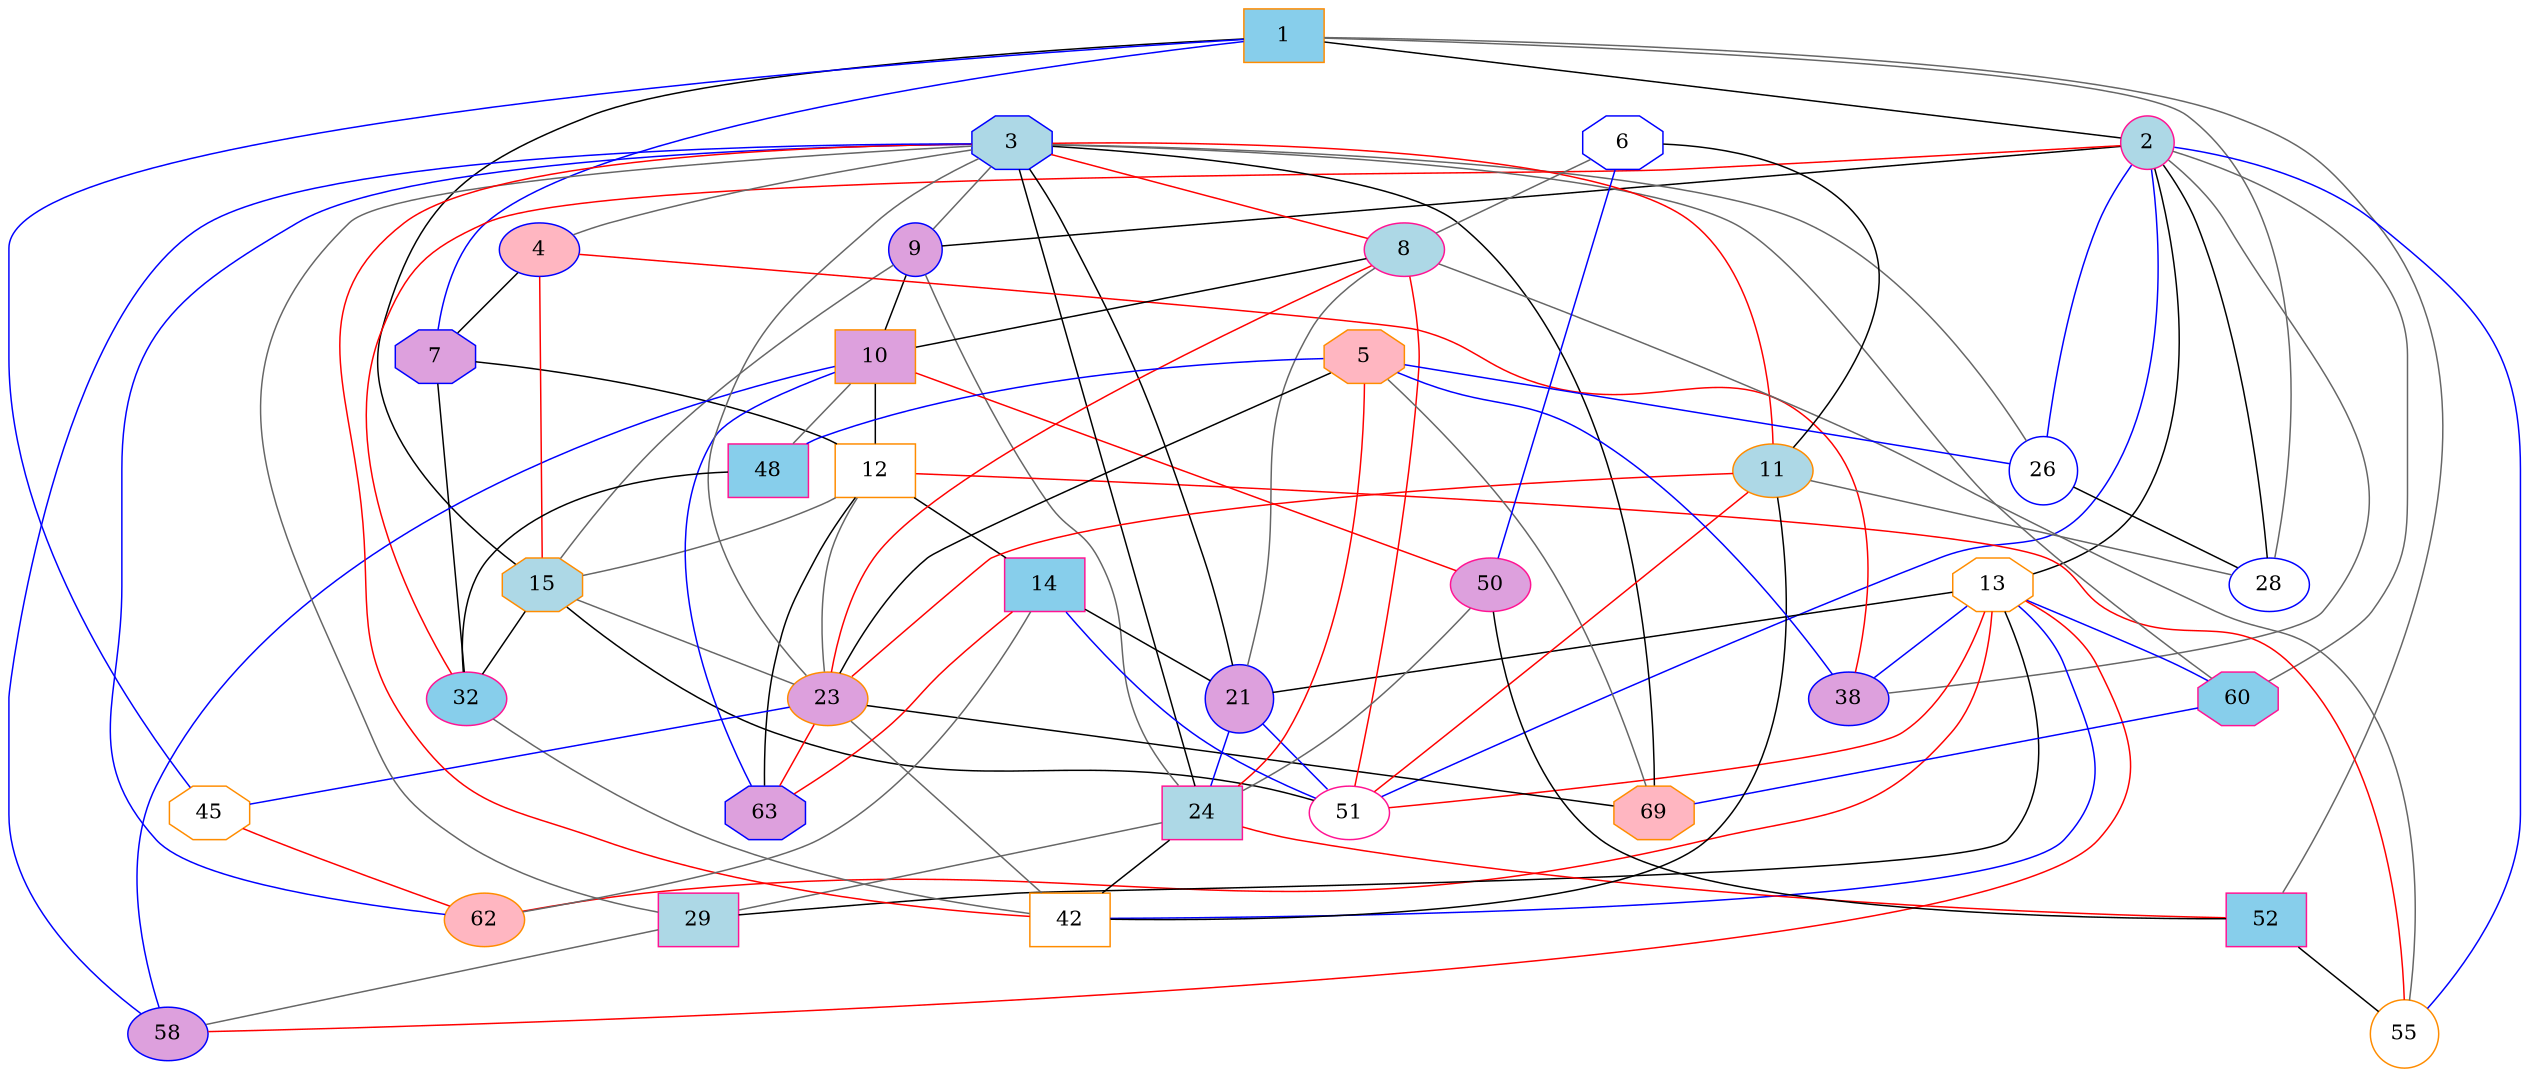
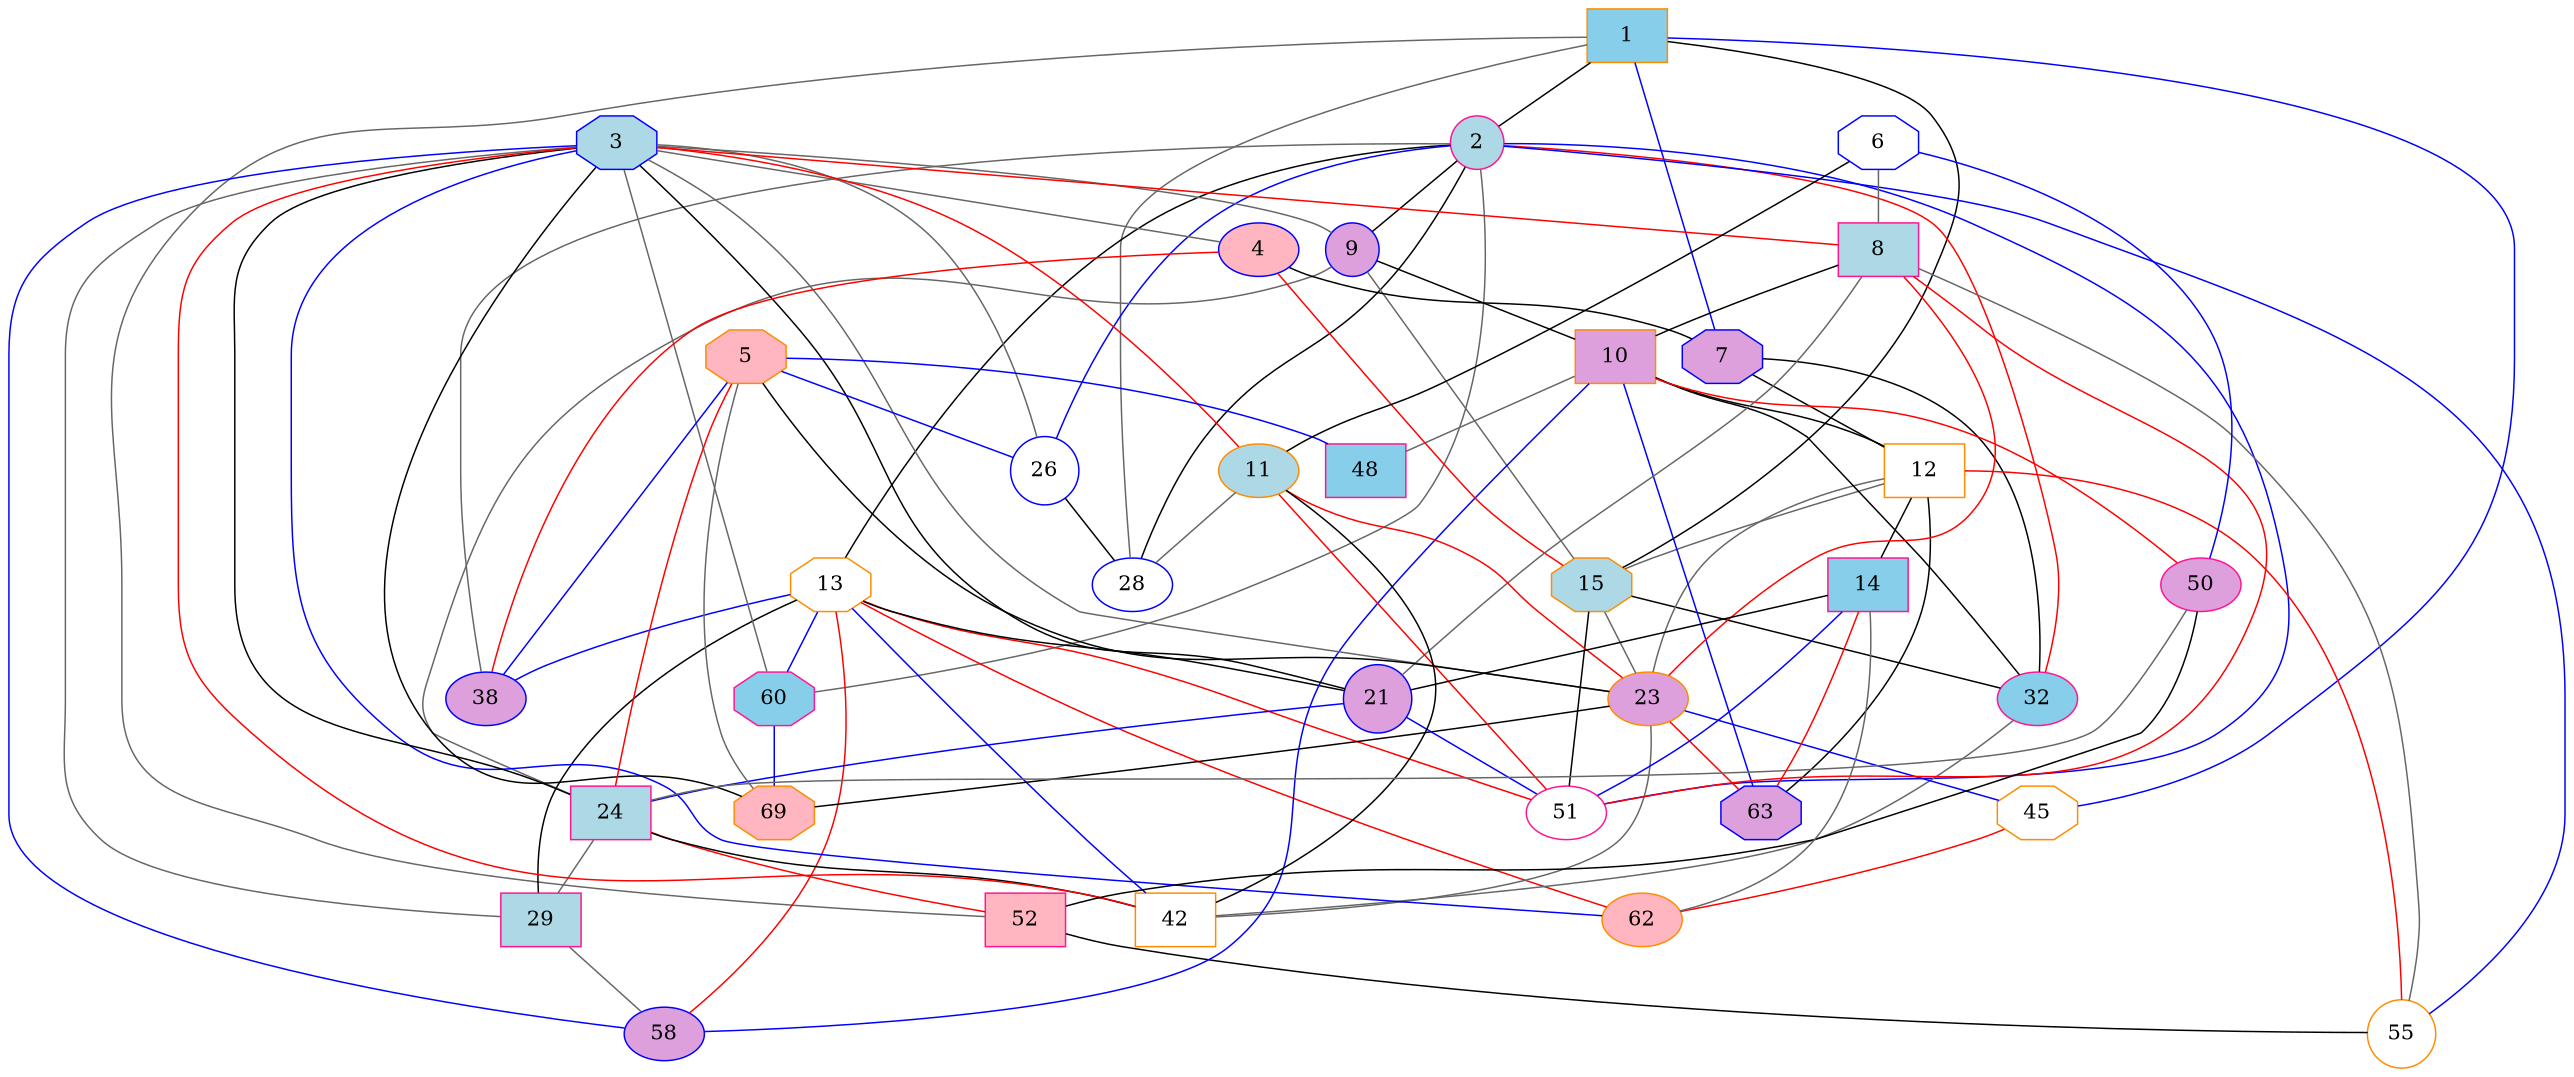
node "8": shape ellipse -> box
edge "48" -- "32": now "10" -- "32"
node "52": fillcolor skyblue -> lightpink
